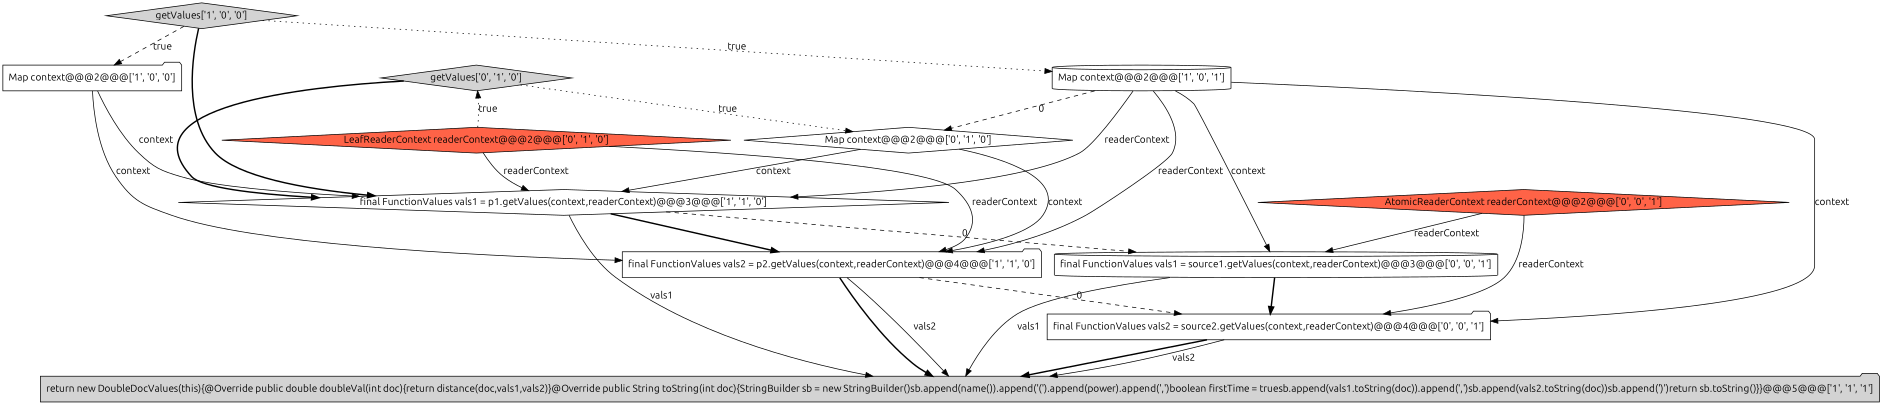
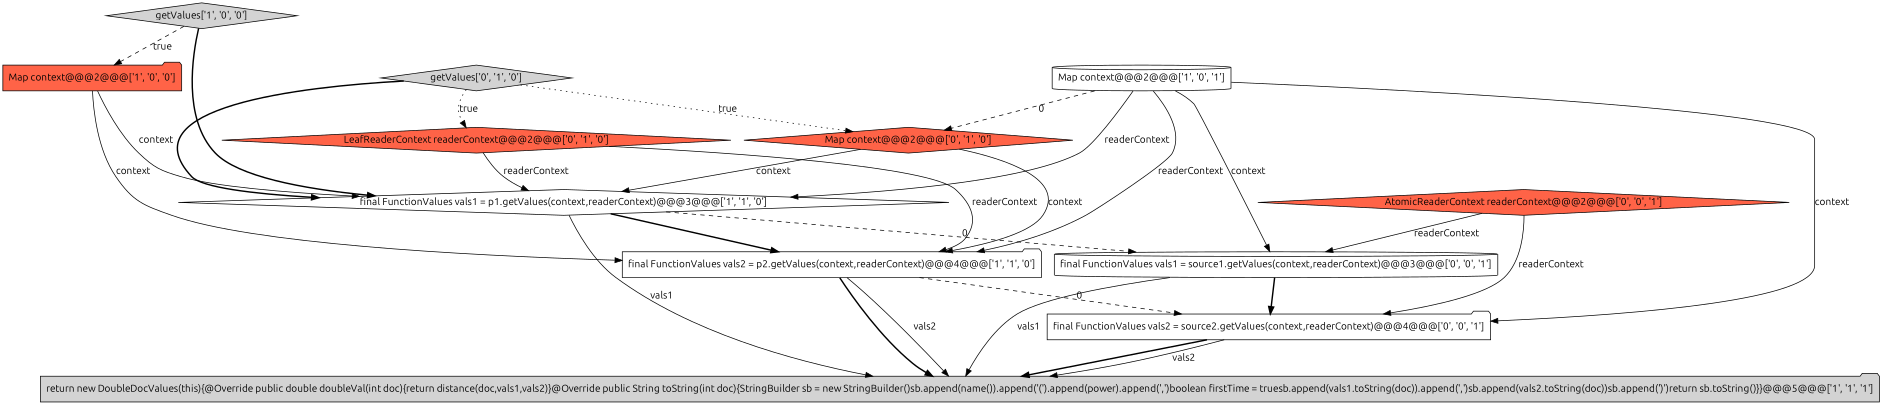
edge "getValues['1', '0', '0']" -> "Map context@@@2@@@['1', '0', '1']": removed, label "true"
node "Map context@@@2@@@['1', '0', '0']": fillcolor white -> tomato
edge "LeafReaderContext readerContext@@@2@@@['0', '1', '0']" -> "getValues['0', '1', '0']": reversed
node "Map context@@@2@@@['0', '1', '0']": fillcolor white -> tomato
